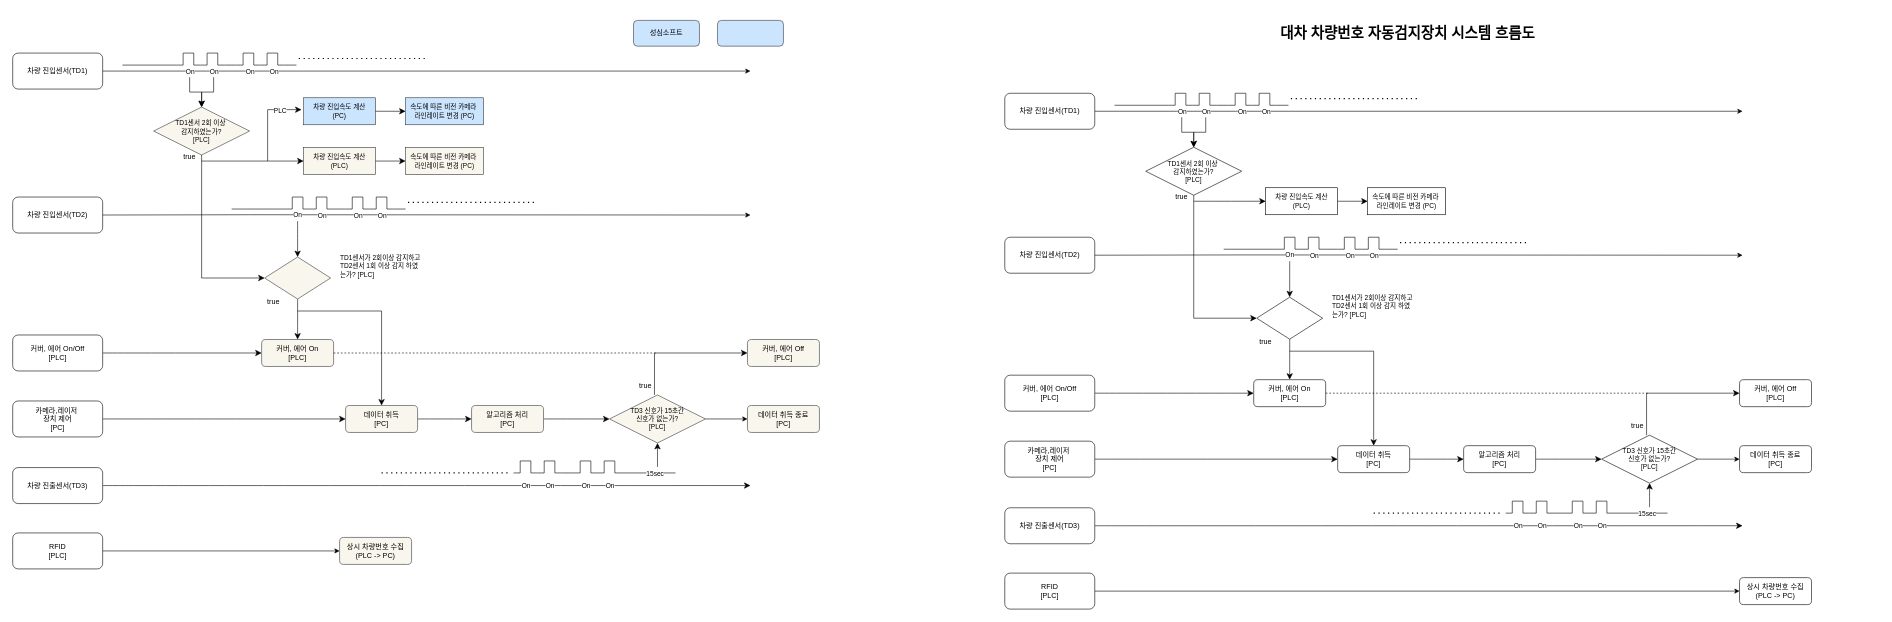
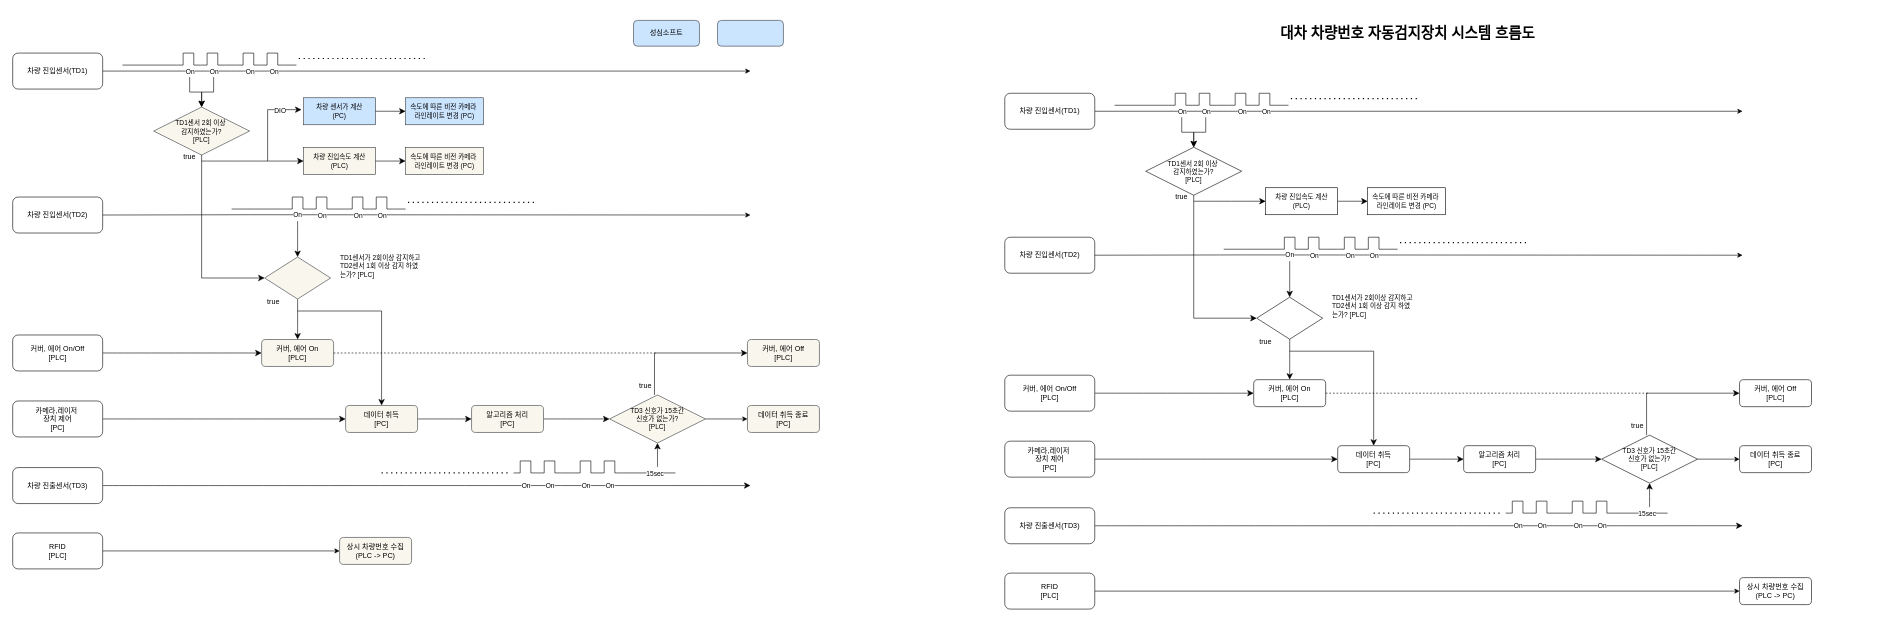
node "PLC": label "PLC" -> "DIO"
node "차량 진입속도 계산 (PC)": label "차량 진입속도 계산 (PC)" -> "차량 센서가 계산 (PC)"
